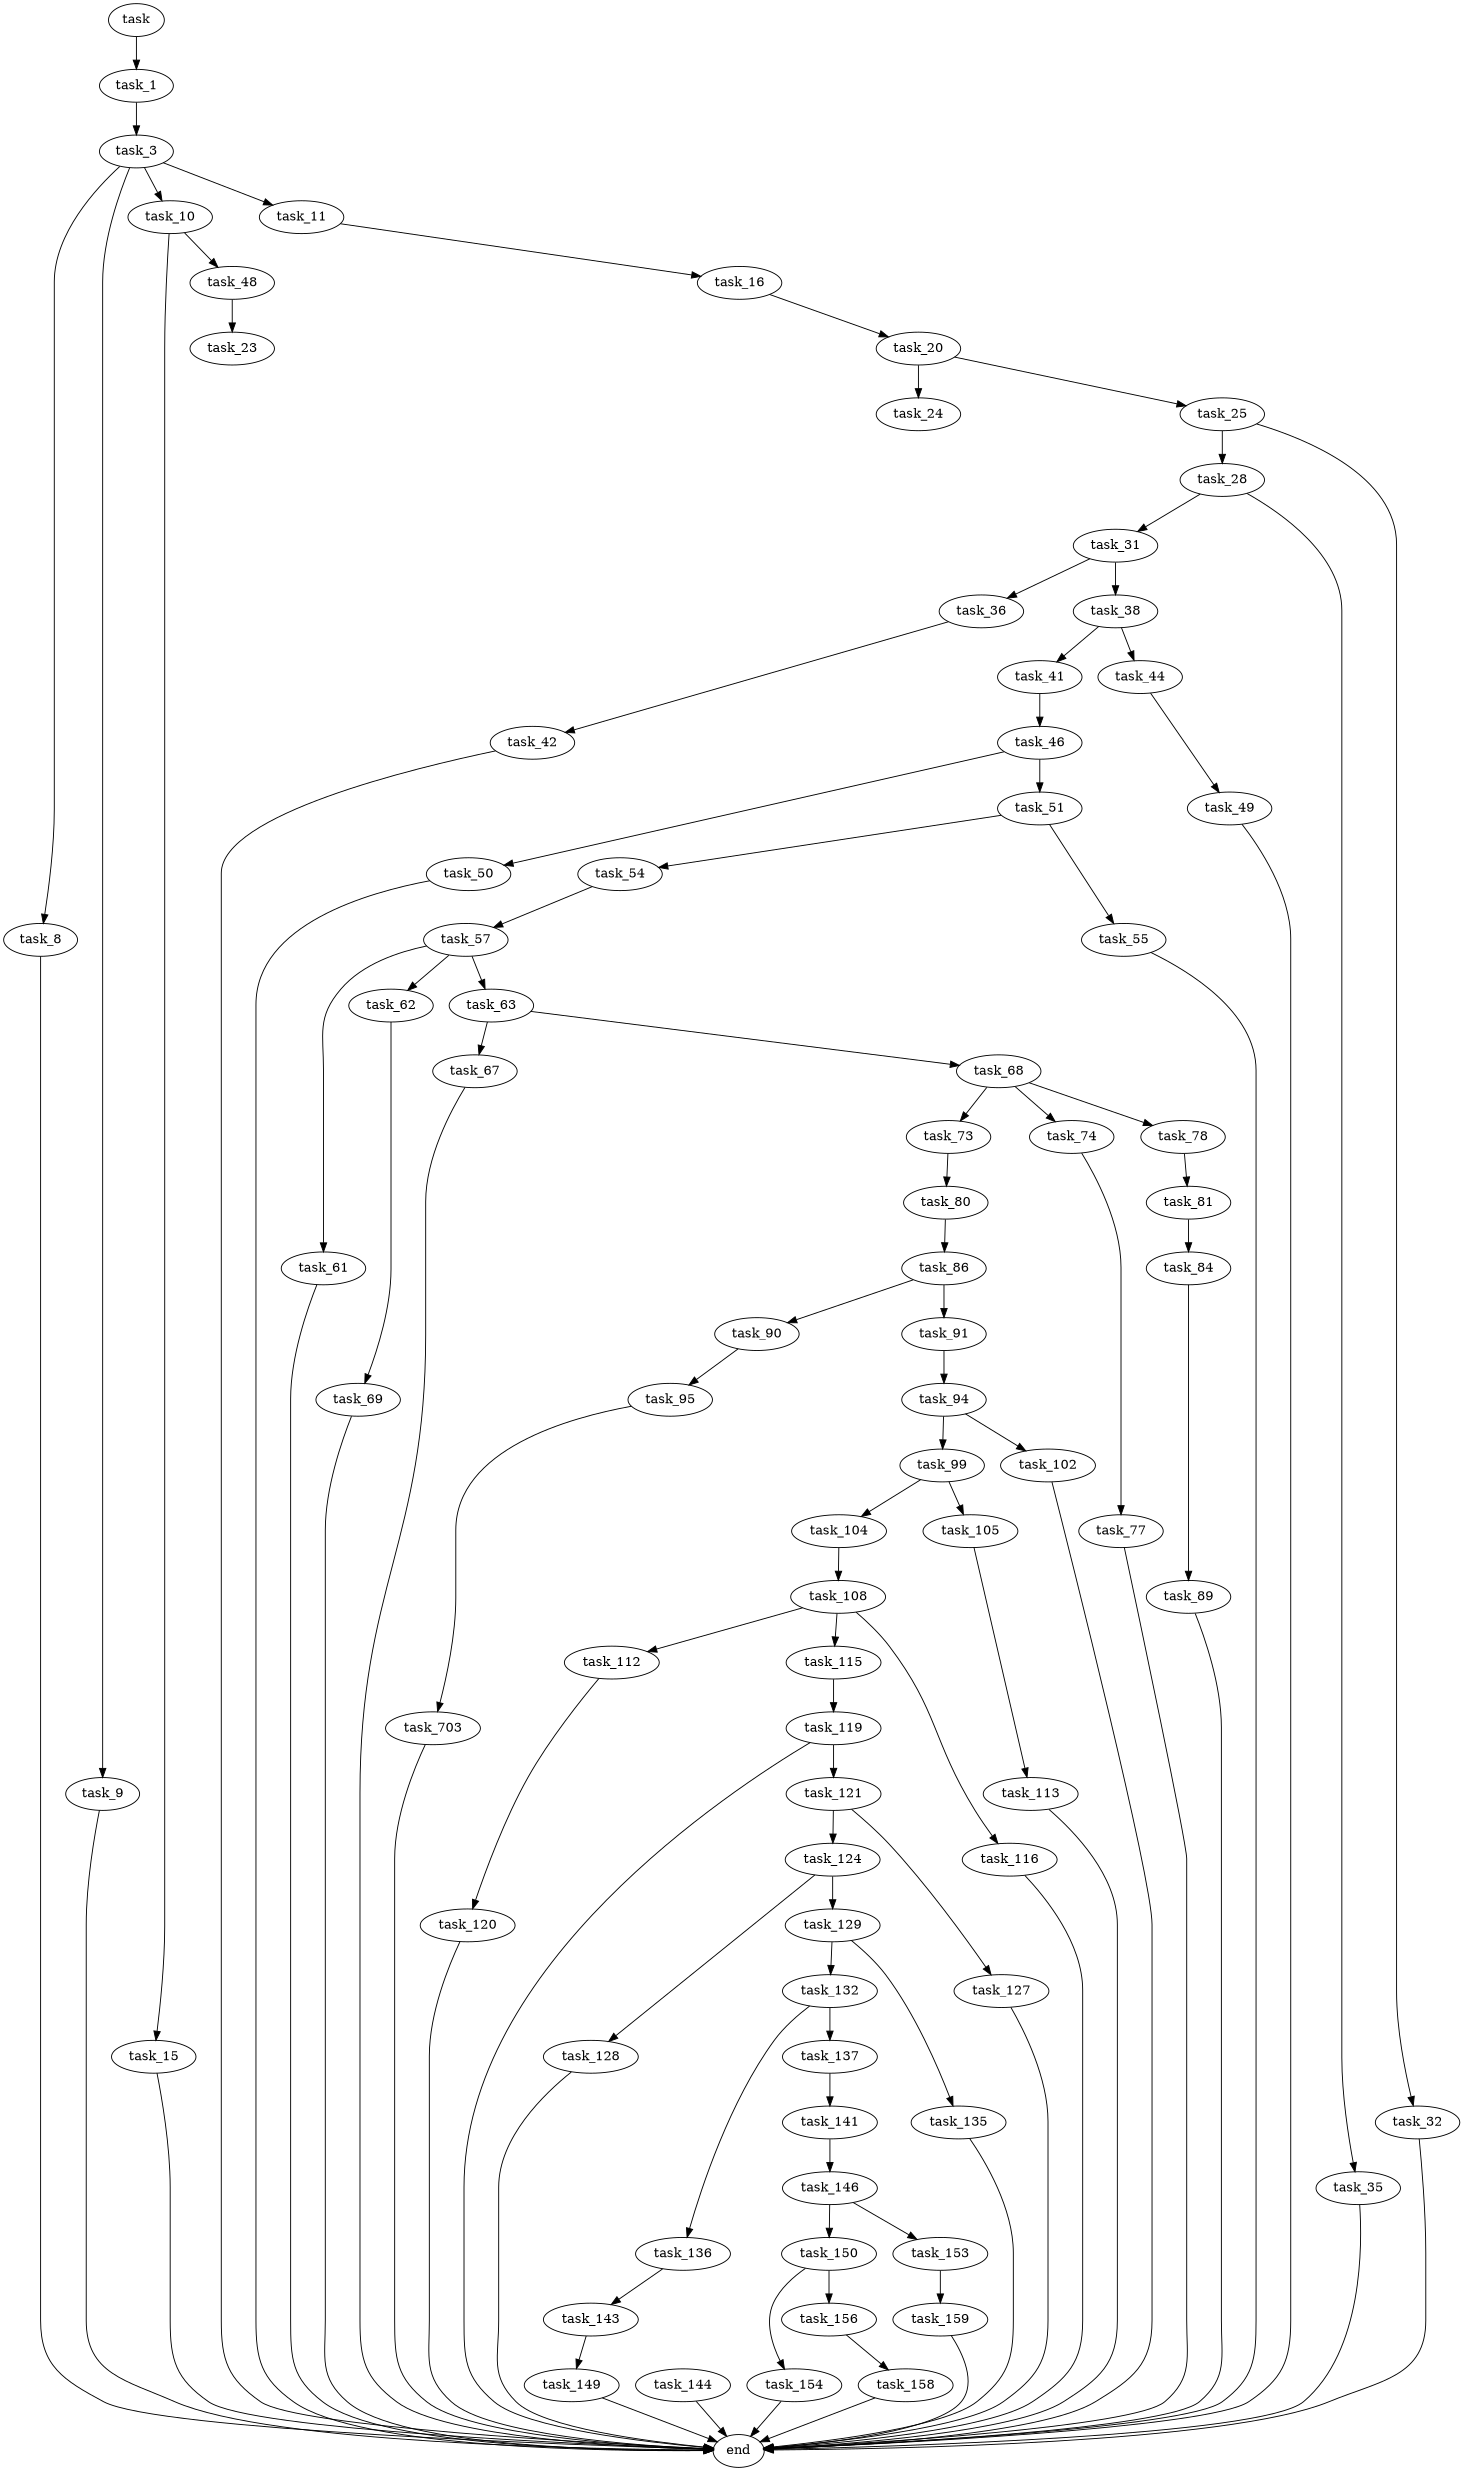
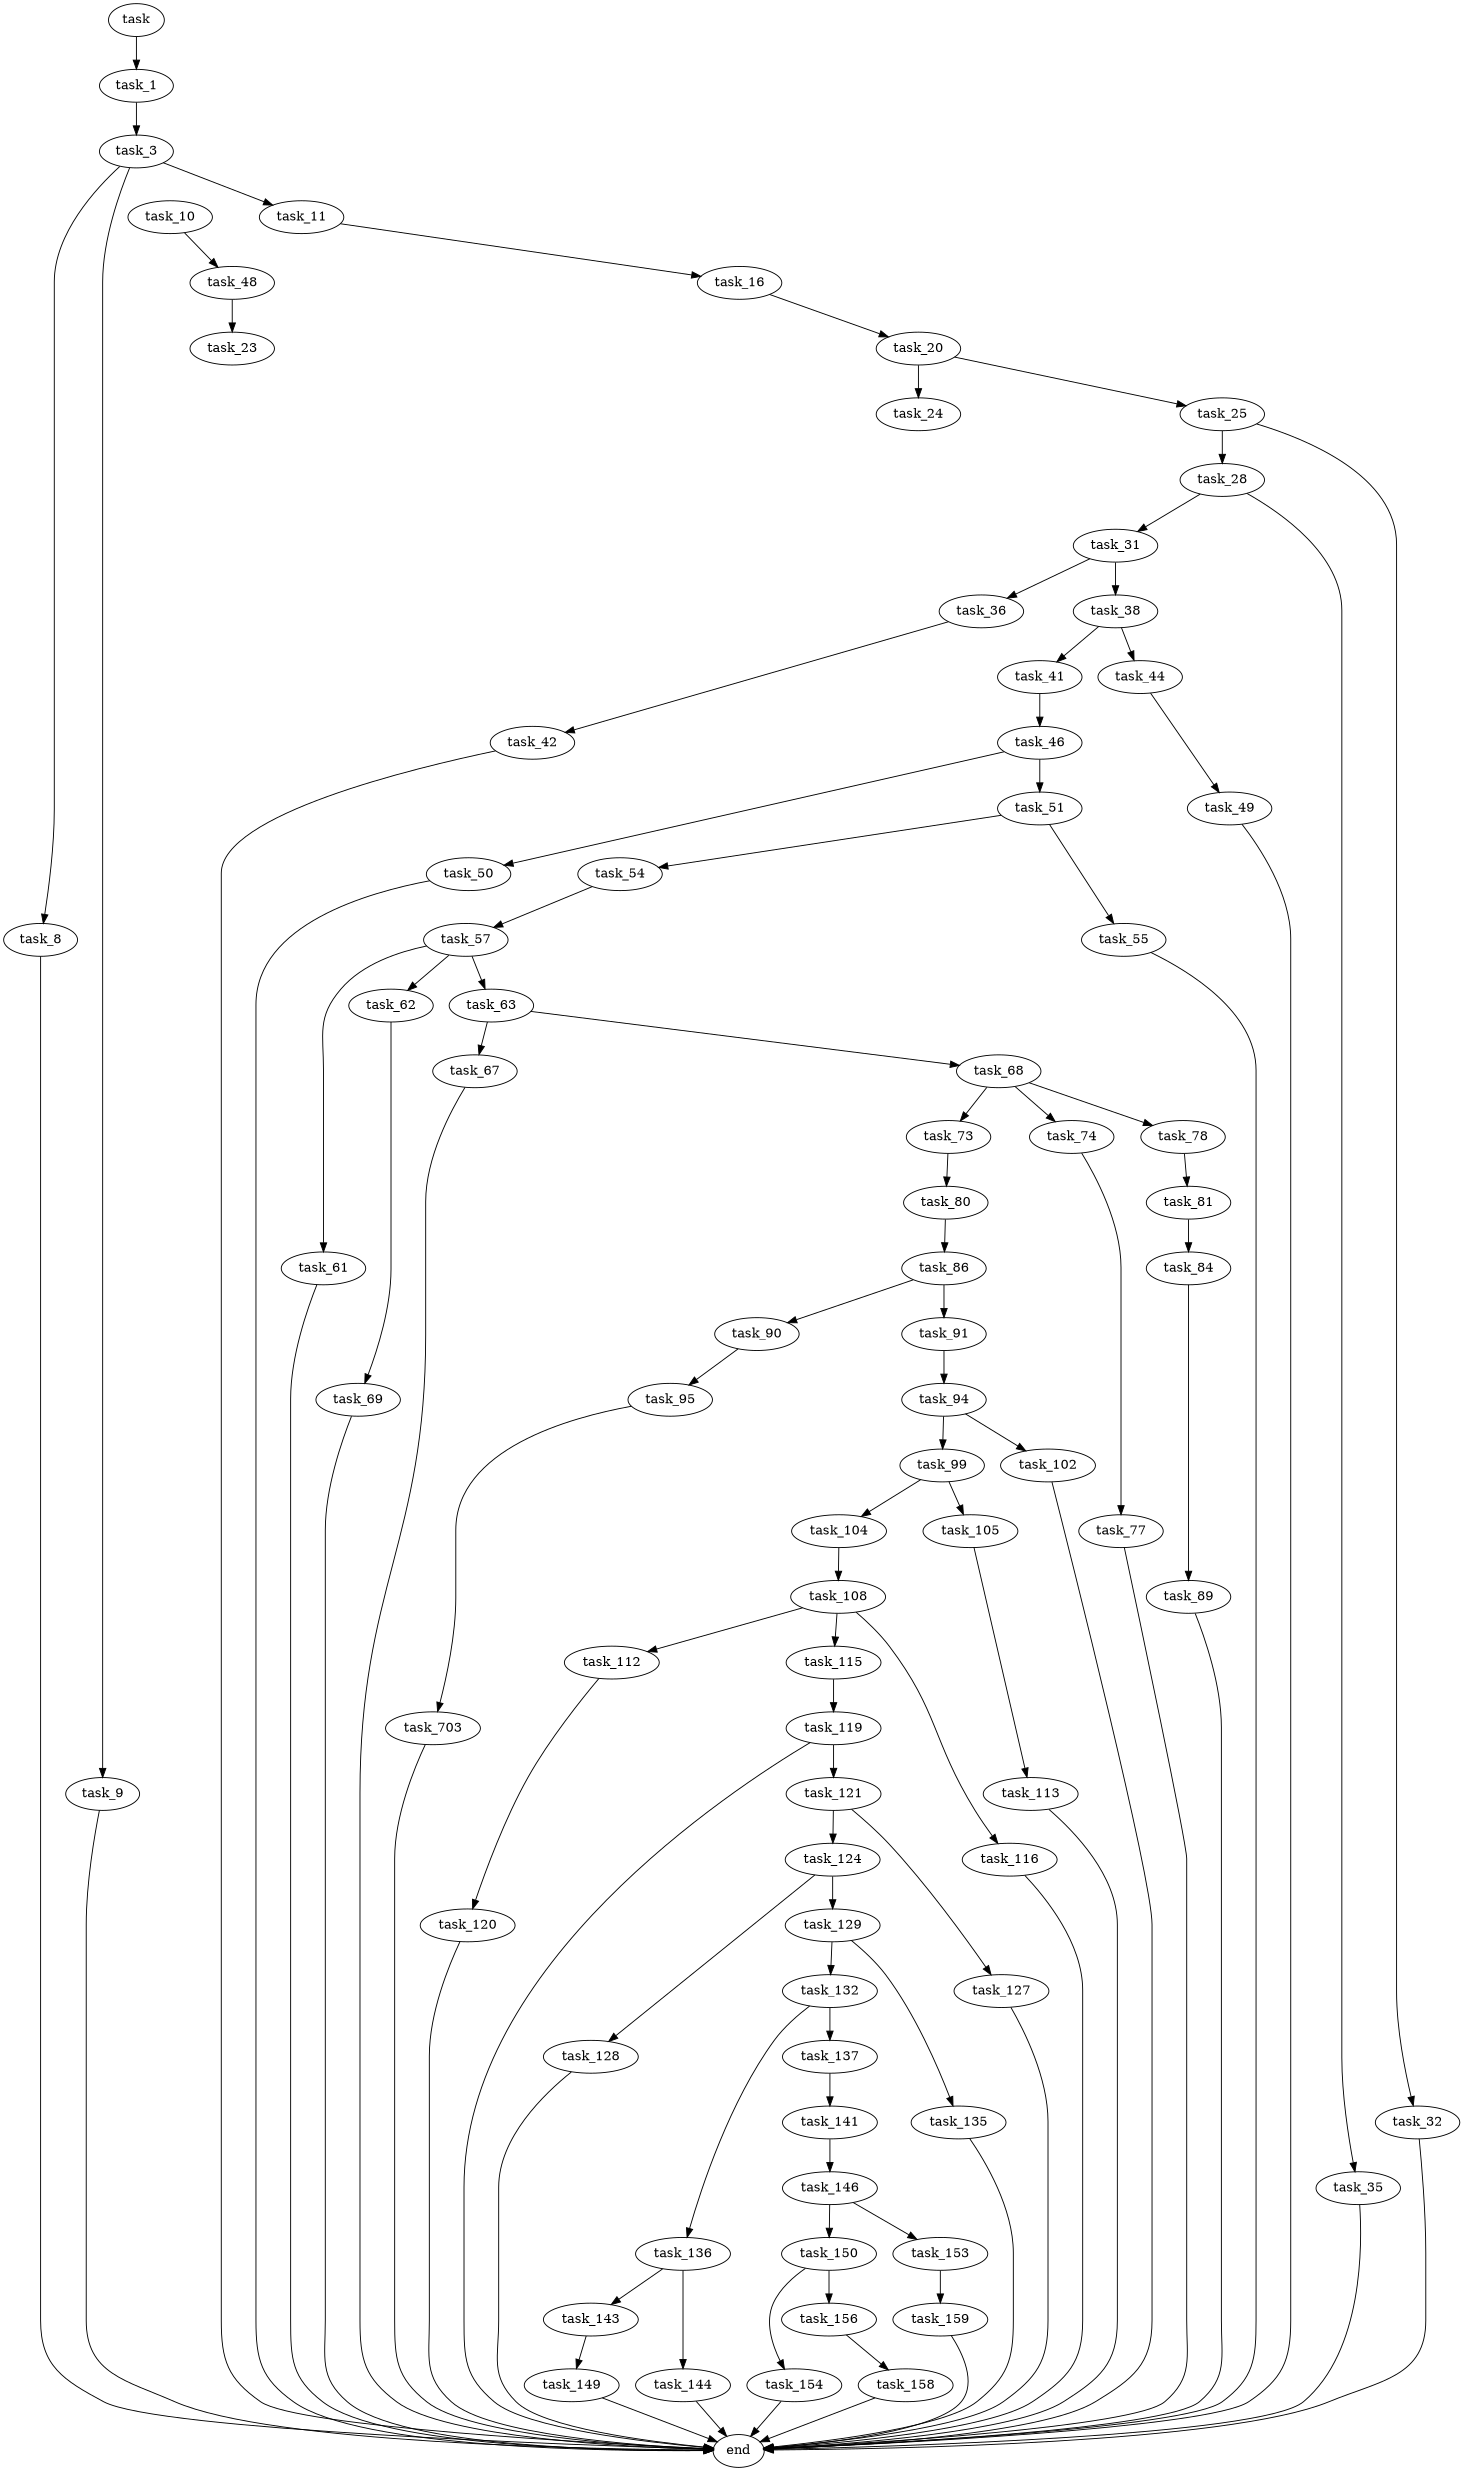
edge "task_3" -> "task_10": removed
node "task_15": removed
edge "task_136" -> "task_144": added
